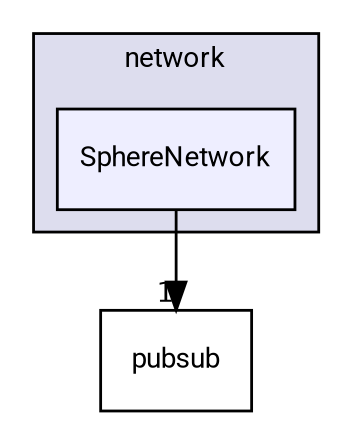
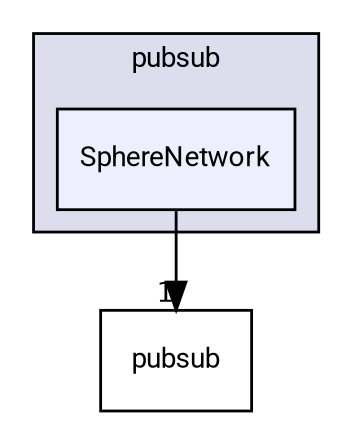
cluster "network": label "network" -> "pubsub"
